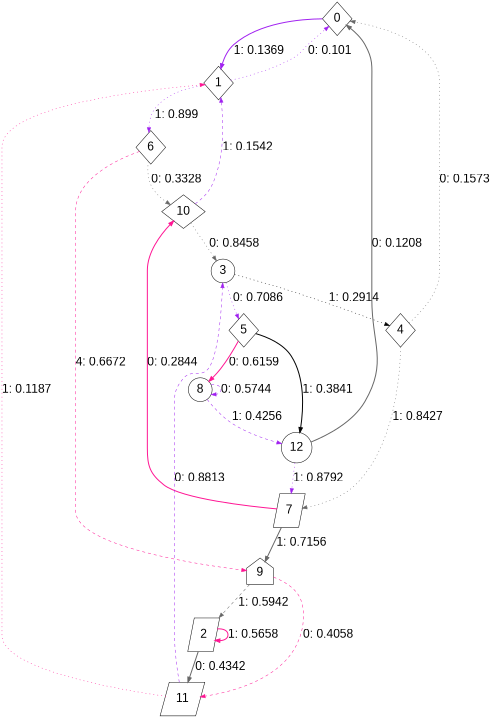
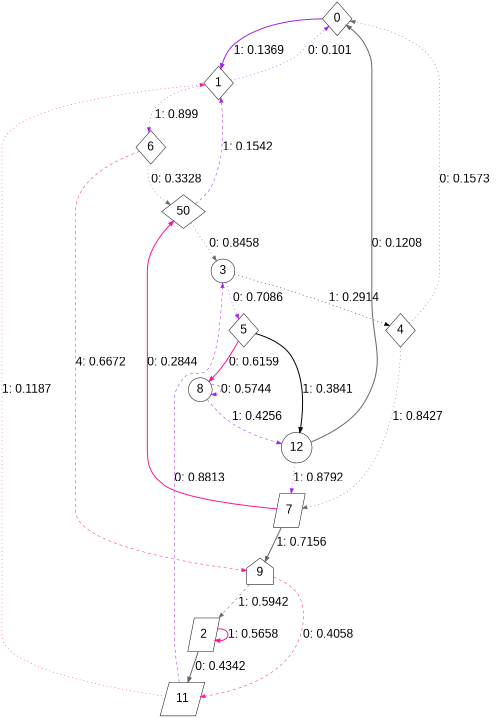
node "10": label "10" -> "50"
